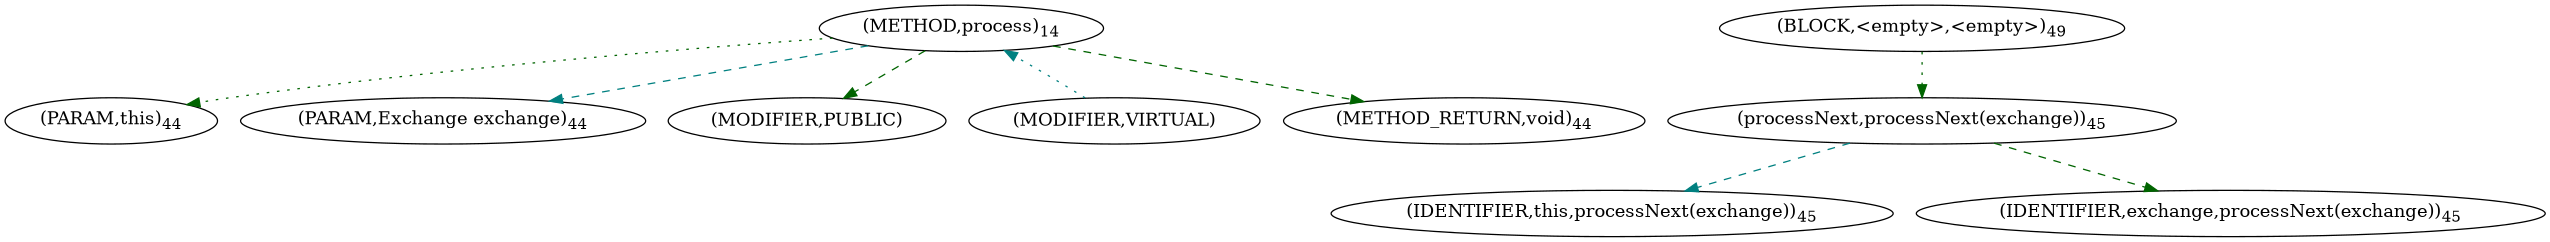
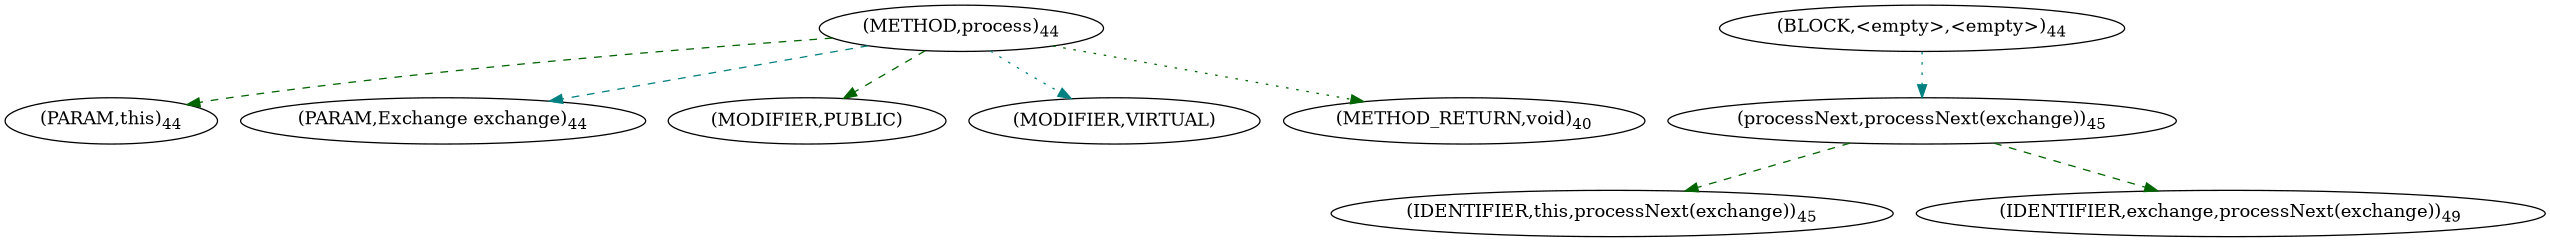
node "(METHOD,process)": text "14" -> "44"
node "(BLOCK,<empty>,<empty>)": text "49" -> "44"
edge "(METHOD,process)" -> "(PARAM,this)": style dotted -> dashed
edge "(BLOCK,<empty>,<empty>)" -> "(processNext,processNext(exchange))": color darkgreen -> teal
edge "(METHOD,process)" -> "(METHOD_RETURN,void)": style dashed -> dotted
edge "(MODIFIER,VIRTUAL)" -> "(METHOD,process)": reversed
node "(METHOD_RETURN,void)": text "44" -> "40"
edge "(processNext,processNext(exchange))" -> "(IDENTIFIER,this,processNext(exchange))": color teal -> darkgreen
node "(IDENTIFIER,exchange,processNext(exchange))": text "45" -> "49"
